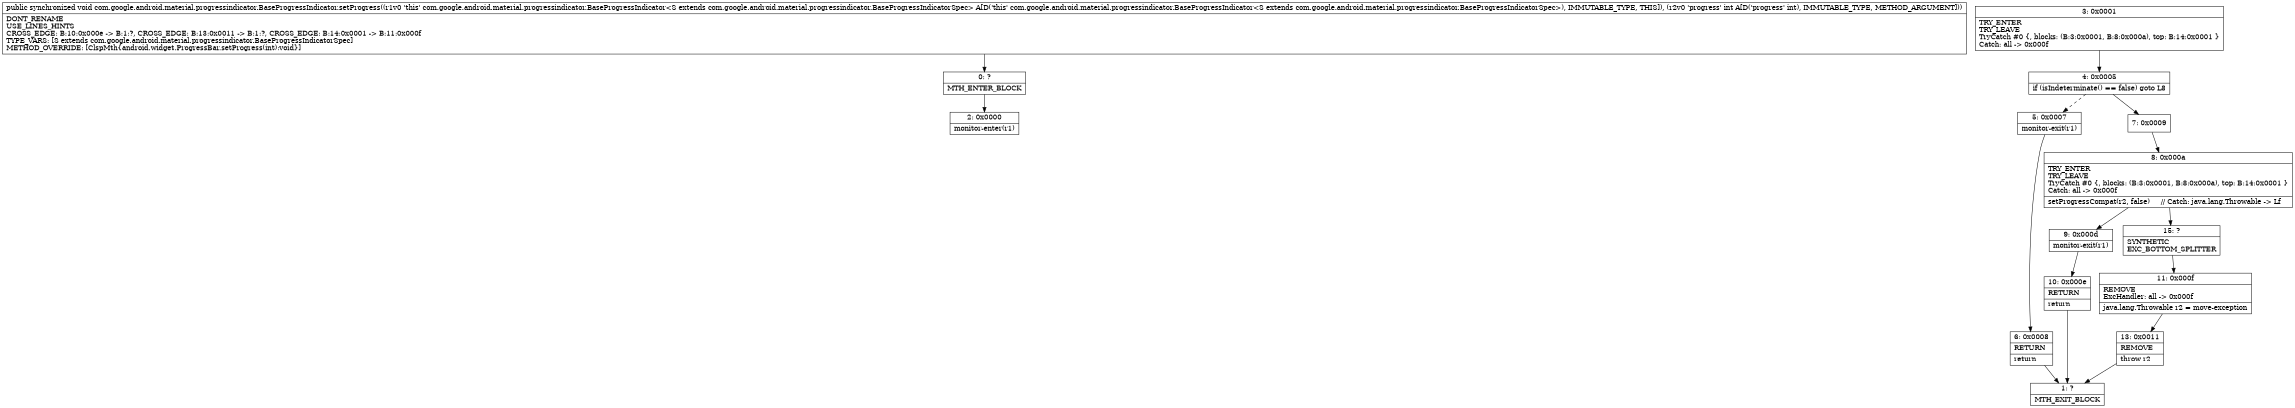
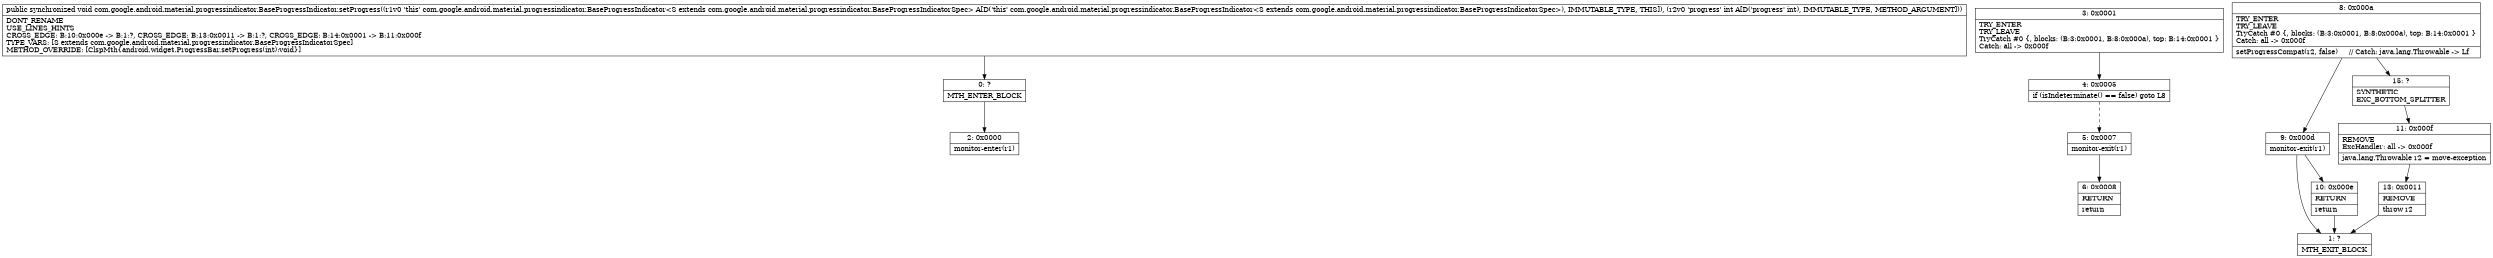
node "7: 0x0009": removed
edge "6: 0x0008" -> "1: ?": now "9: 0x000d" -> "1: ?"
